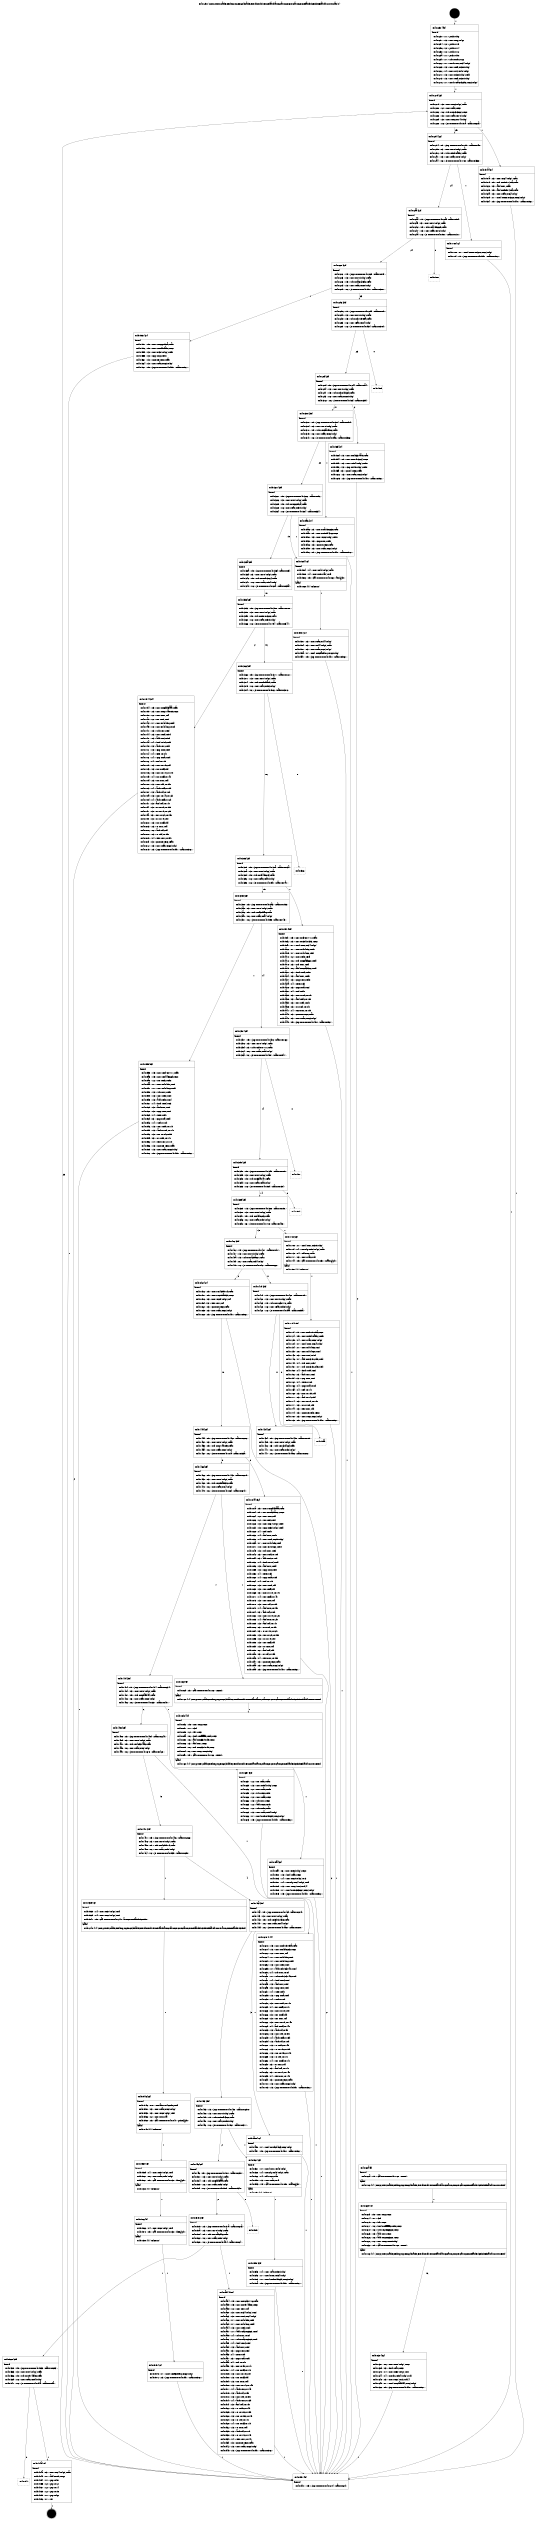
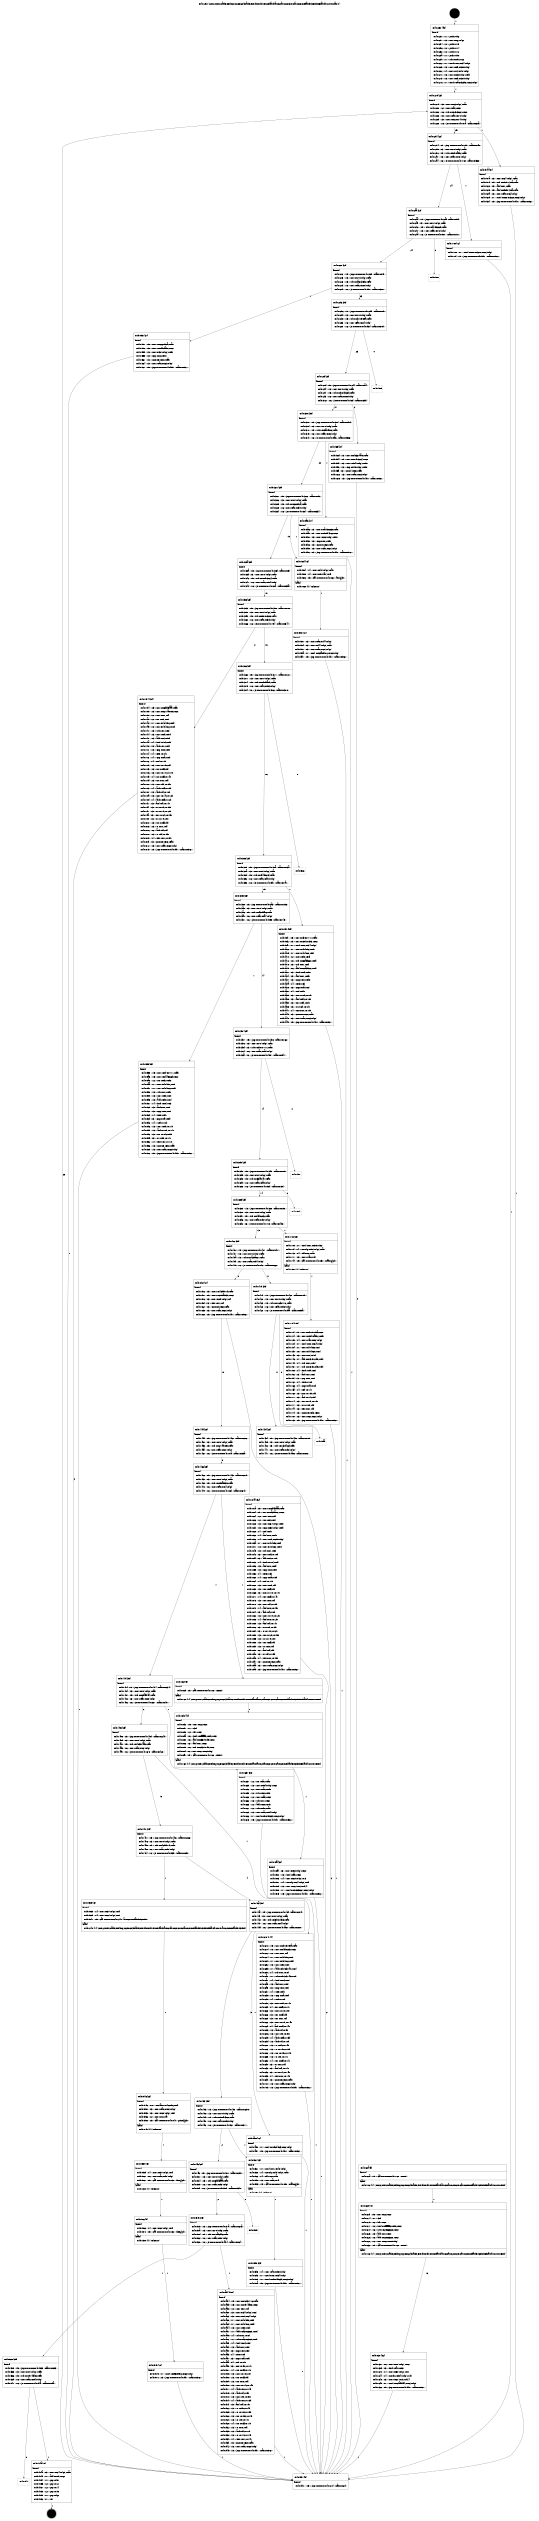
edge "0x40144d [25]" -> "0x40181a [152]": removed, label "2"
